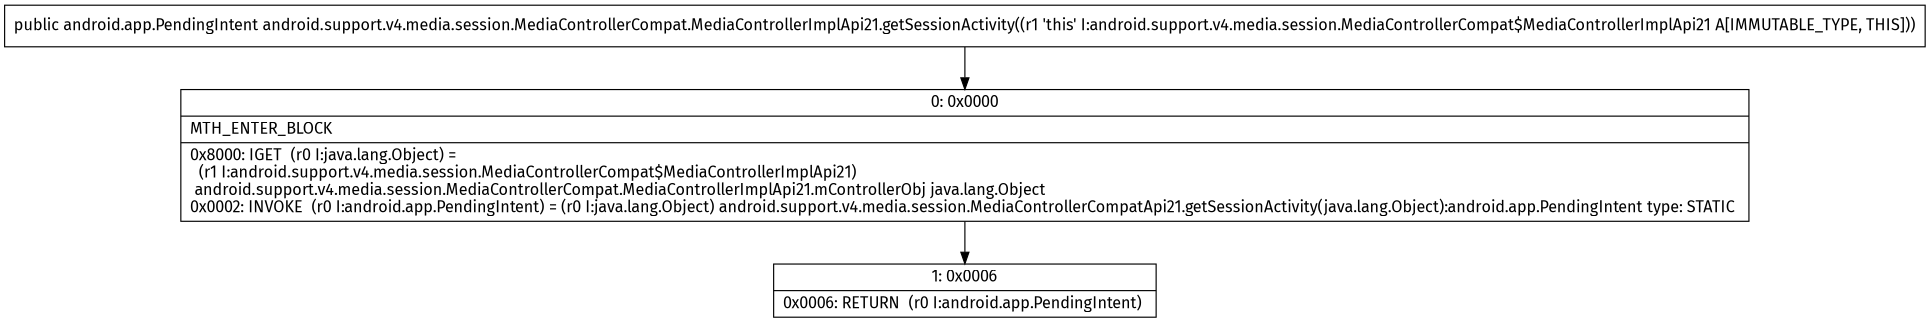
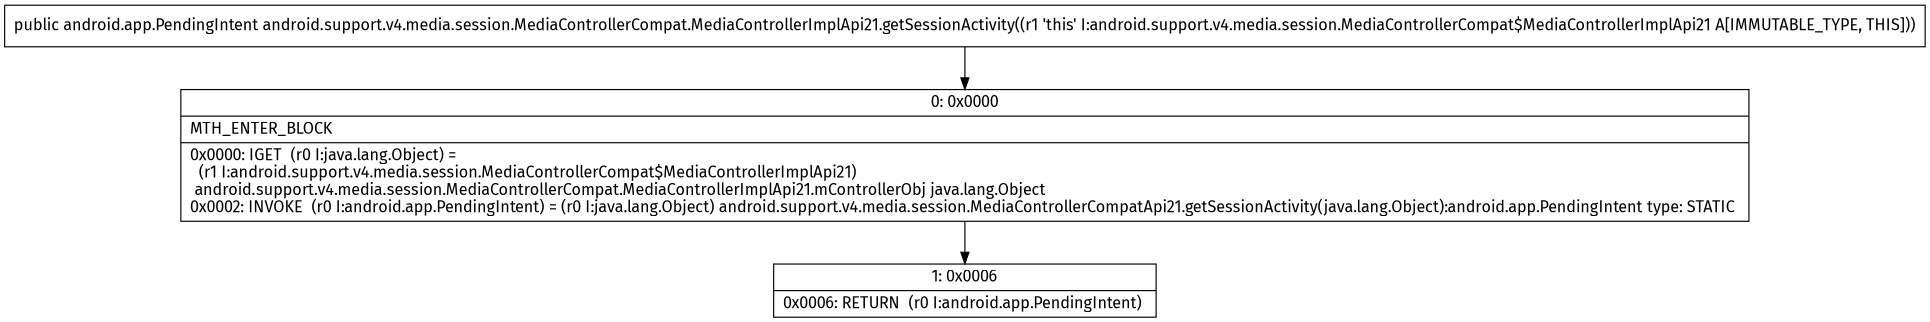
node "0: 0x0000": text "0x8000: IGET  (r0 I:java.lang.Object) =" -> "0x0000: IGET  (r0 I:java.lang.Object) ="
